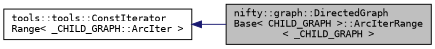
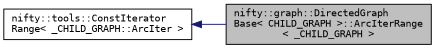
node "tools::tools::ConstIterator Range< _CHILD_GRAPH::ArcIter >": label "tools::tools::ConstIterator Range< _CHILD_GRAPH::ArcIter >" -> "nifty::tools::ConstIterator Range< _CHILD_GRAPH::ArcIter >"
